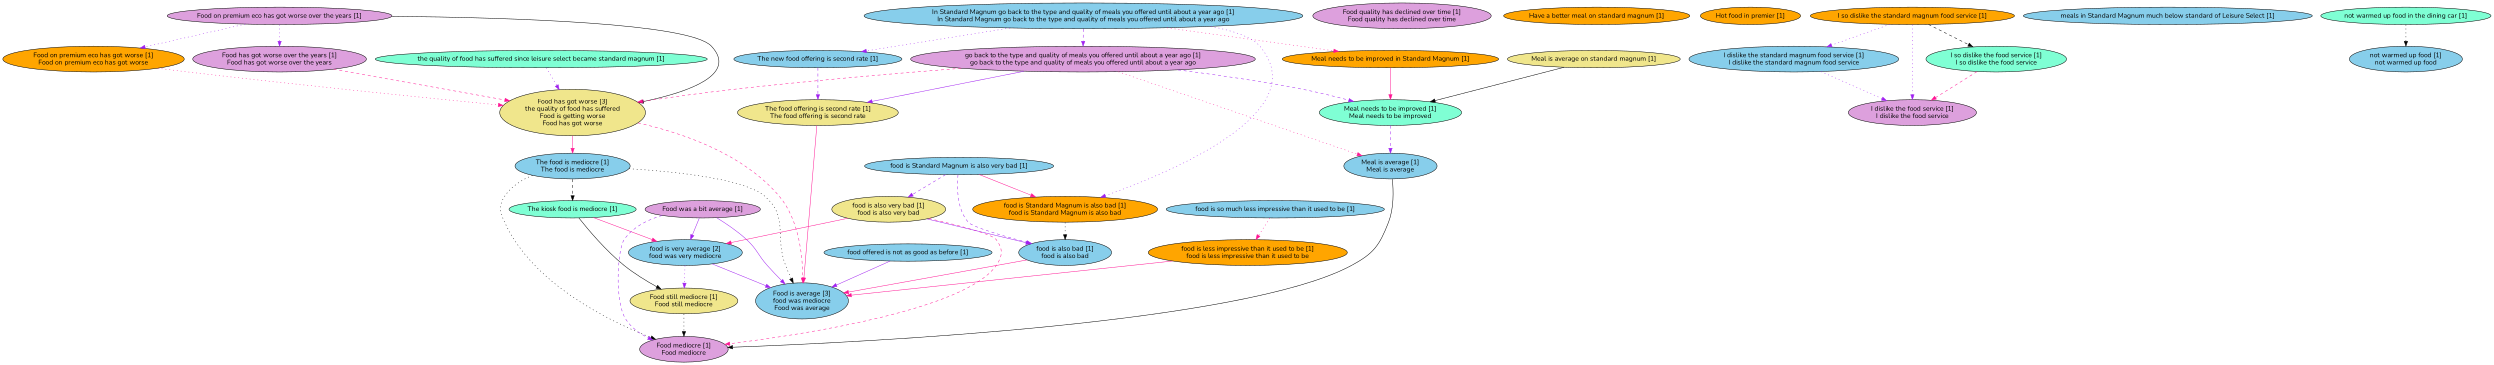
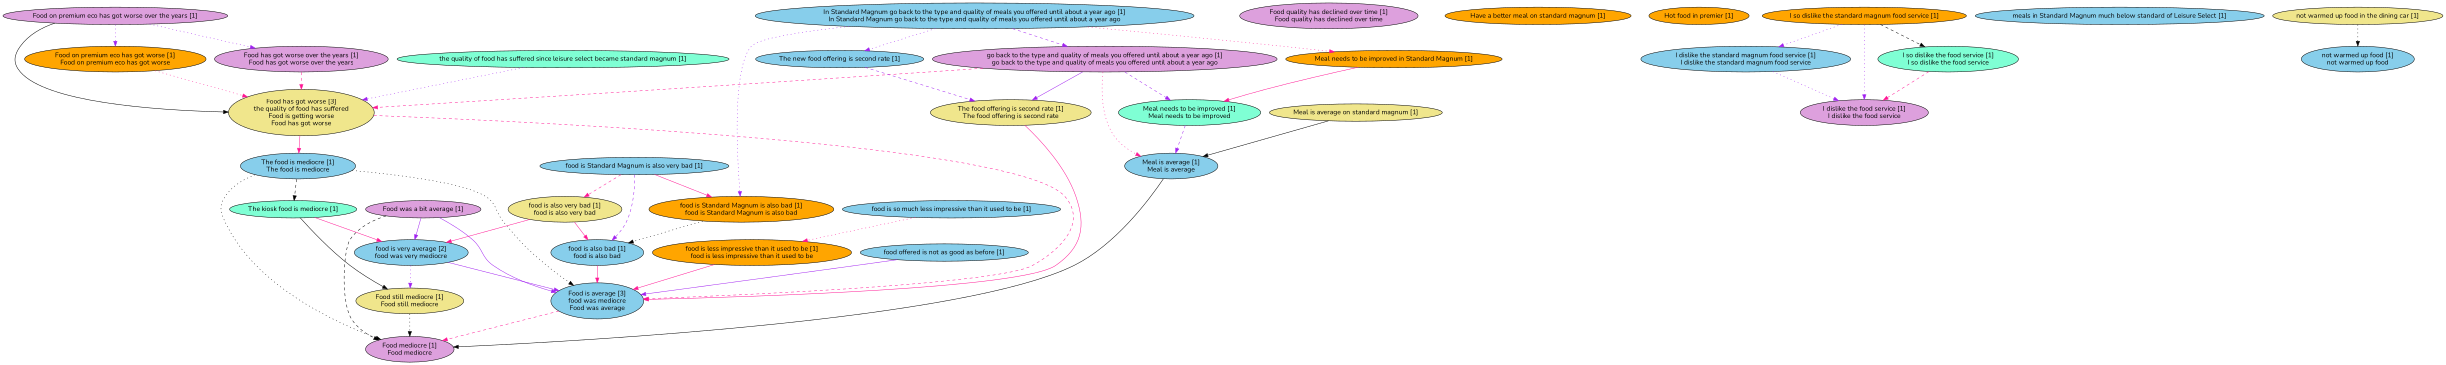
node "not warmed up food in the dining car [1]": fillcolor aquamarine -> khaki
edge "Meal is average on standard magnum [1]" -> "Meal needs to be improved [1] Meal needs to be improved": now "Meal is average on standard magnum [1]" -> "Meal is average [1] Meal is average"
edge "food is Standard Magnum is also very bad [1]" -> "food is also very bad [1] food is also very bad": color purple -> deeppink
edge "food is also very bad [1] food is also very bad" -> "food is also bad [1] food is also bad": color purple -> deeppink
edge "Food was a bit average [1]" -> "Food mediocre [1] Food mediocre": color purple -> black
edge "food is also very bad [1] food is also very bad" -> "Food mediocre [1] Food mediocre": now "Food is average [3] food was mediocre Food was average" -> "Food mediocre [1] Food mediocre"
